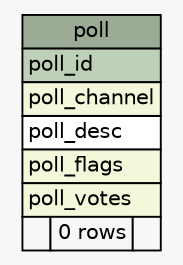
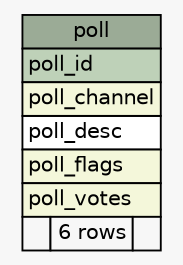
node "poll": text "0 rows" -> "6 rows"
